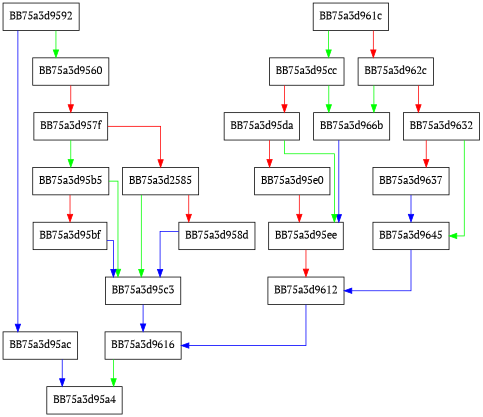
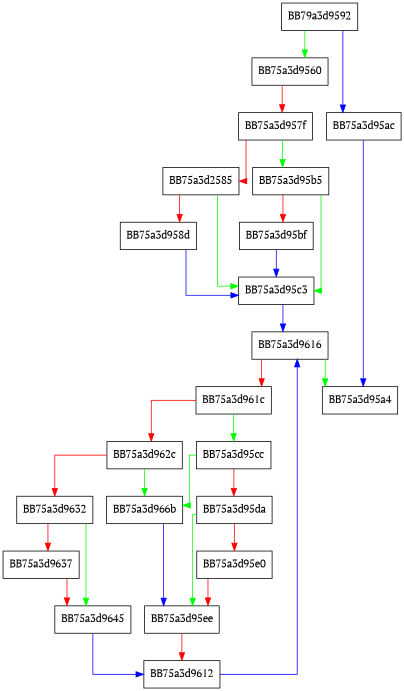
node "BB75a3d9592": label "BB75a3d9592" -> "BB79a3d9592"
edge "BB75a3d9637" -> "BB75a3d9645": color blue -> red
edge "BB75a3d9616" -> "BB75a3d961c": added
